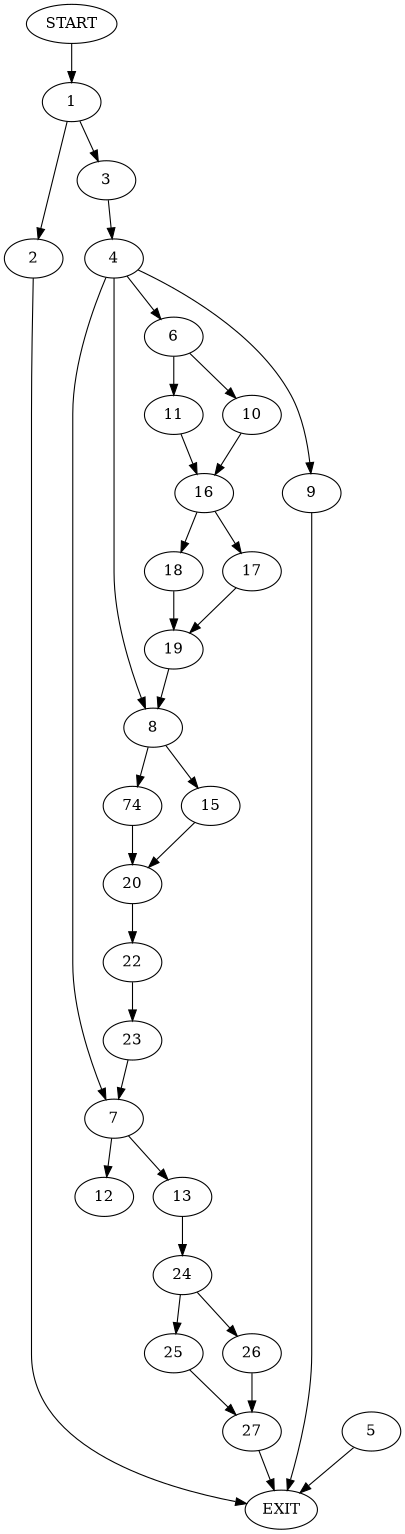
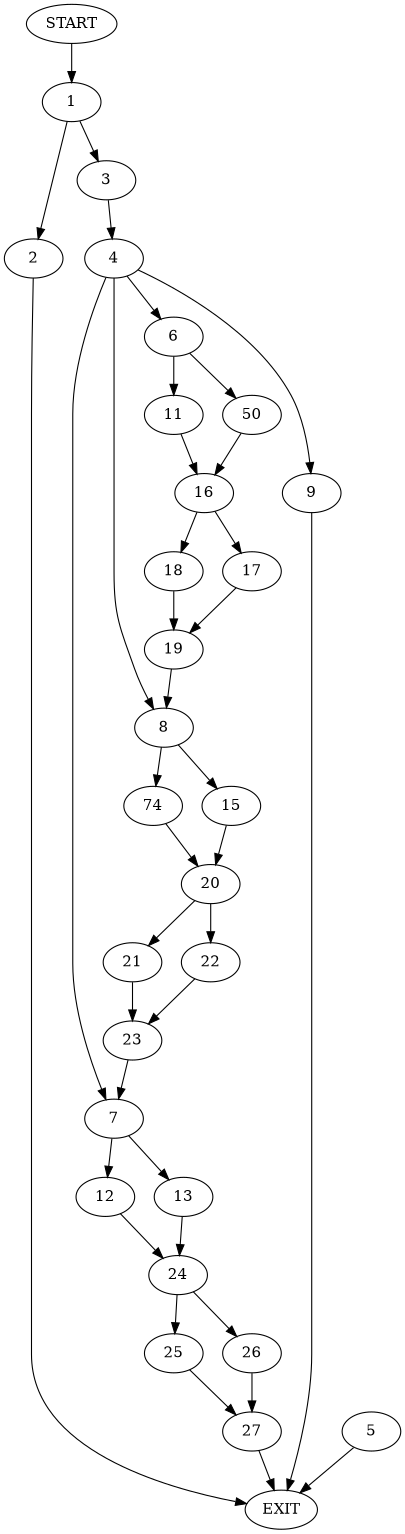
node "10": label "10" -> "50"
node "21": added
edge "12" -> "24": added
